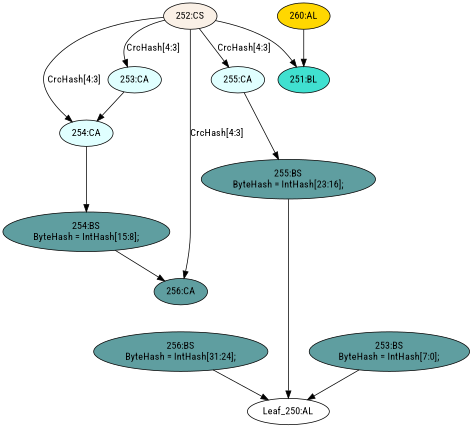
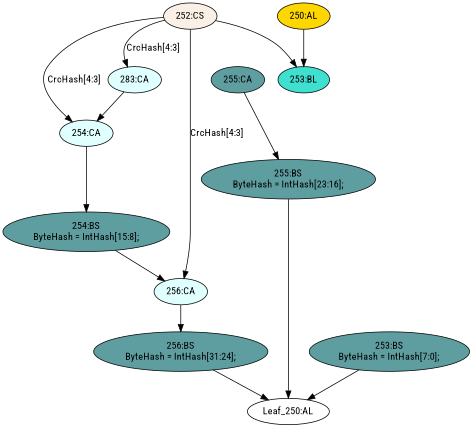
node "260:AL": label "260:AL" -> "250:AL"
edge "252:CS" -> "255:CA": removed, label "CrcHash[4:3]"
node "253:CA": label "253:CA" -> "283:CA"
node "255:CA": fillcolor lightcyan -> cadetblue
node "251:BL": label "251:BL" -> "253:BL"
node "256:CA": fillcolor cadetblue -> lightcyan
edge "256:CA" -> "256:BS ByteHash = IntHash[31:24];": added
